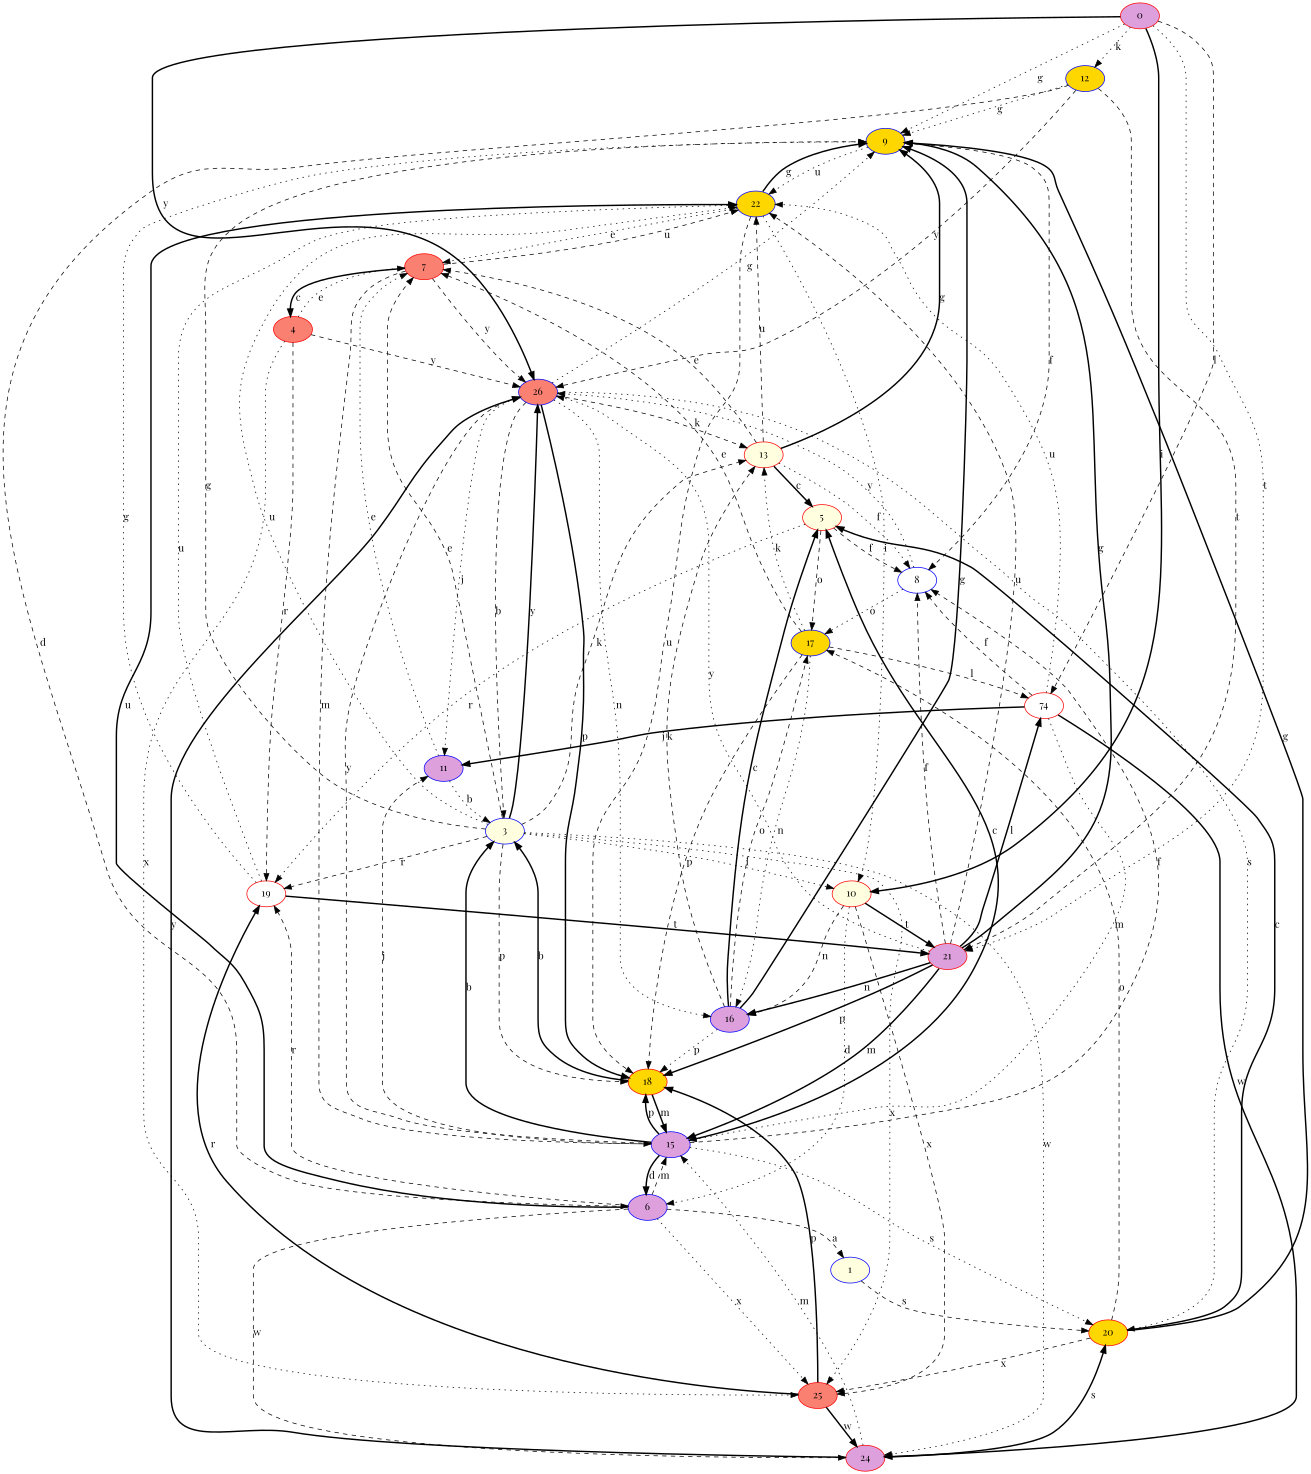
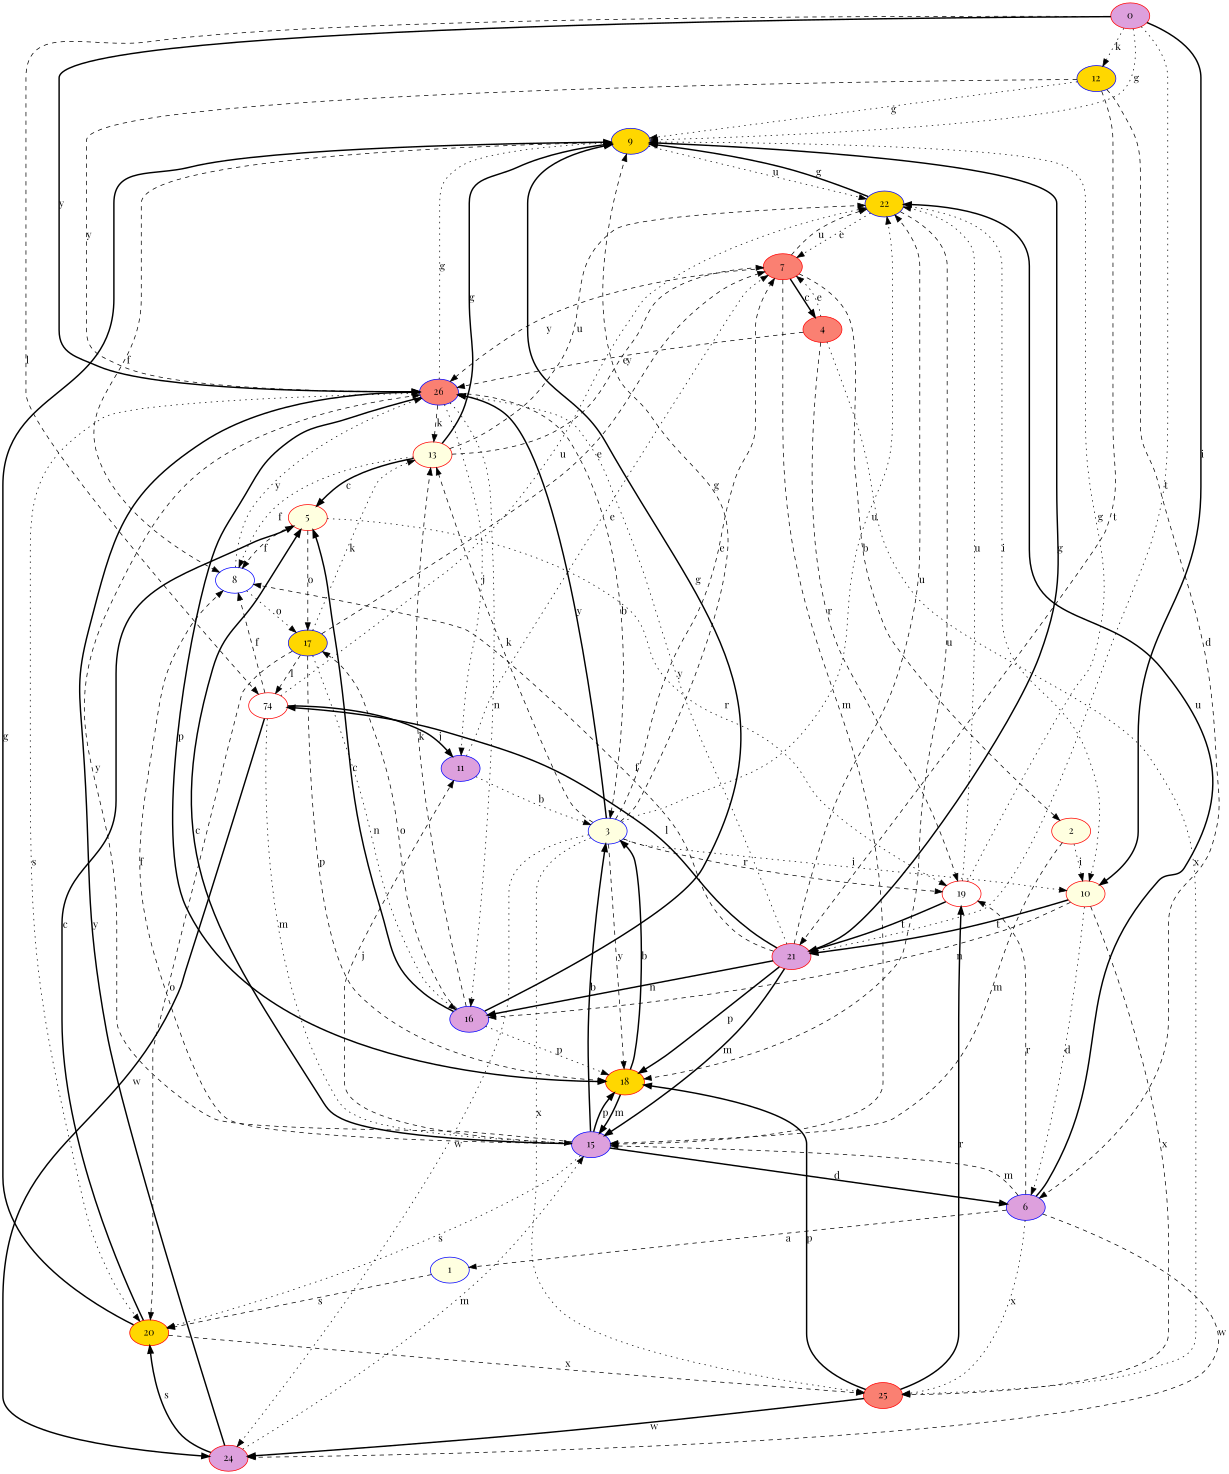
node "2": added
edge "20" -> "17": reversed
edge "3" -> "18": label "p" -> "y"
